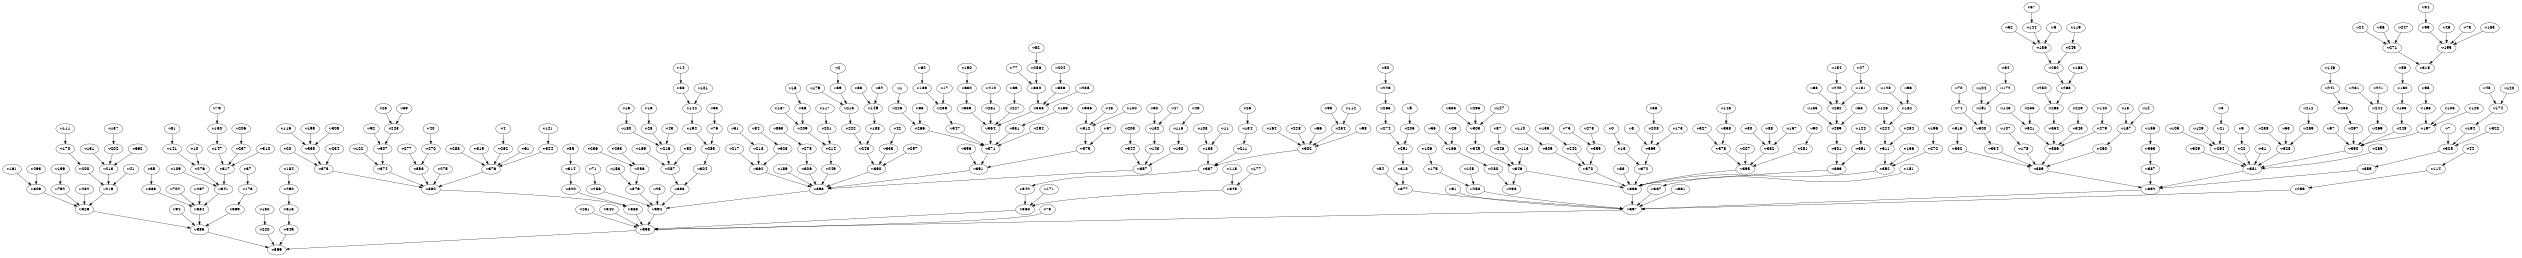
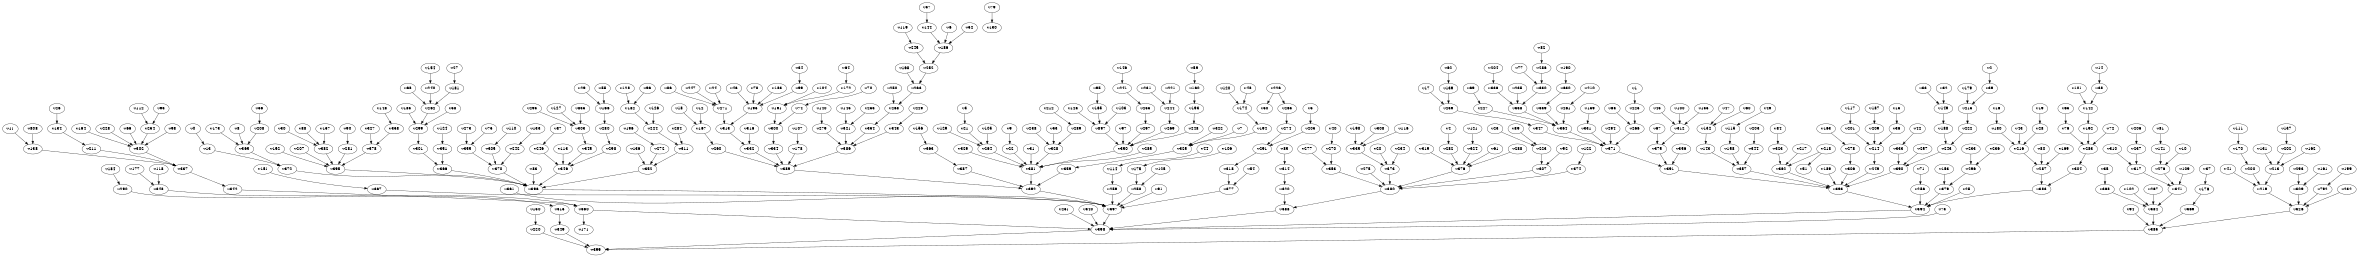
edge "v50" -> "v226": reversed
node "v955": label "v955" -> "v155"
edge "v36" -> "v209": now "v36" -> "v214"
node "v863": label "v863" -> "v163"
node "v108": label "v108" -> "v808"
node "v72": added
node "v197": label "v197" -> "v897"
edge "v313" -> "v332": added
edge "v51" -> "v218": reversed
node "v662": label "v662" -> "v162"
node "v147": removed
node "v152": added
edge "v307" -> "v374": now "v307" -> "v380"
edge "v346" -> "v298": reversed
node "v702": label "v702" -> "v102"
edge "v171" -> "v360": reversed
